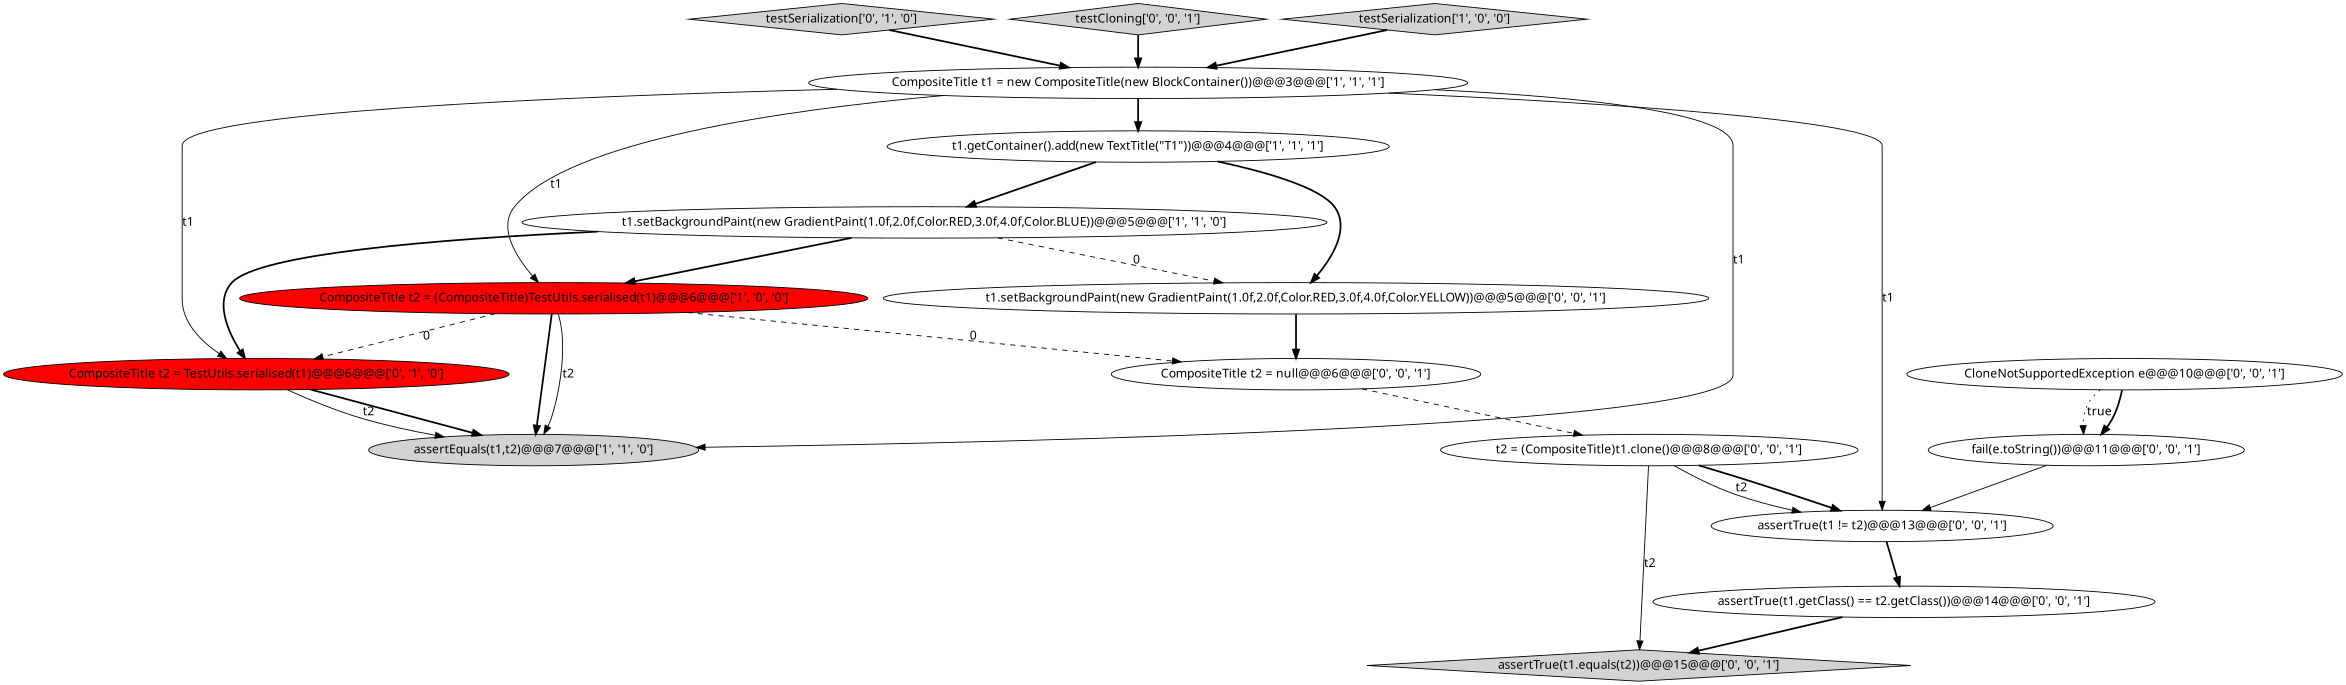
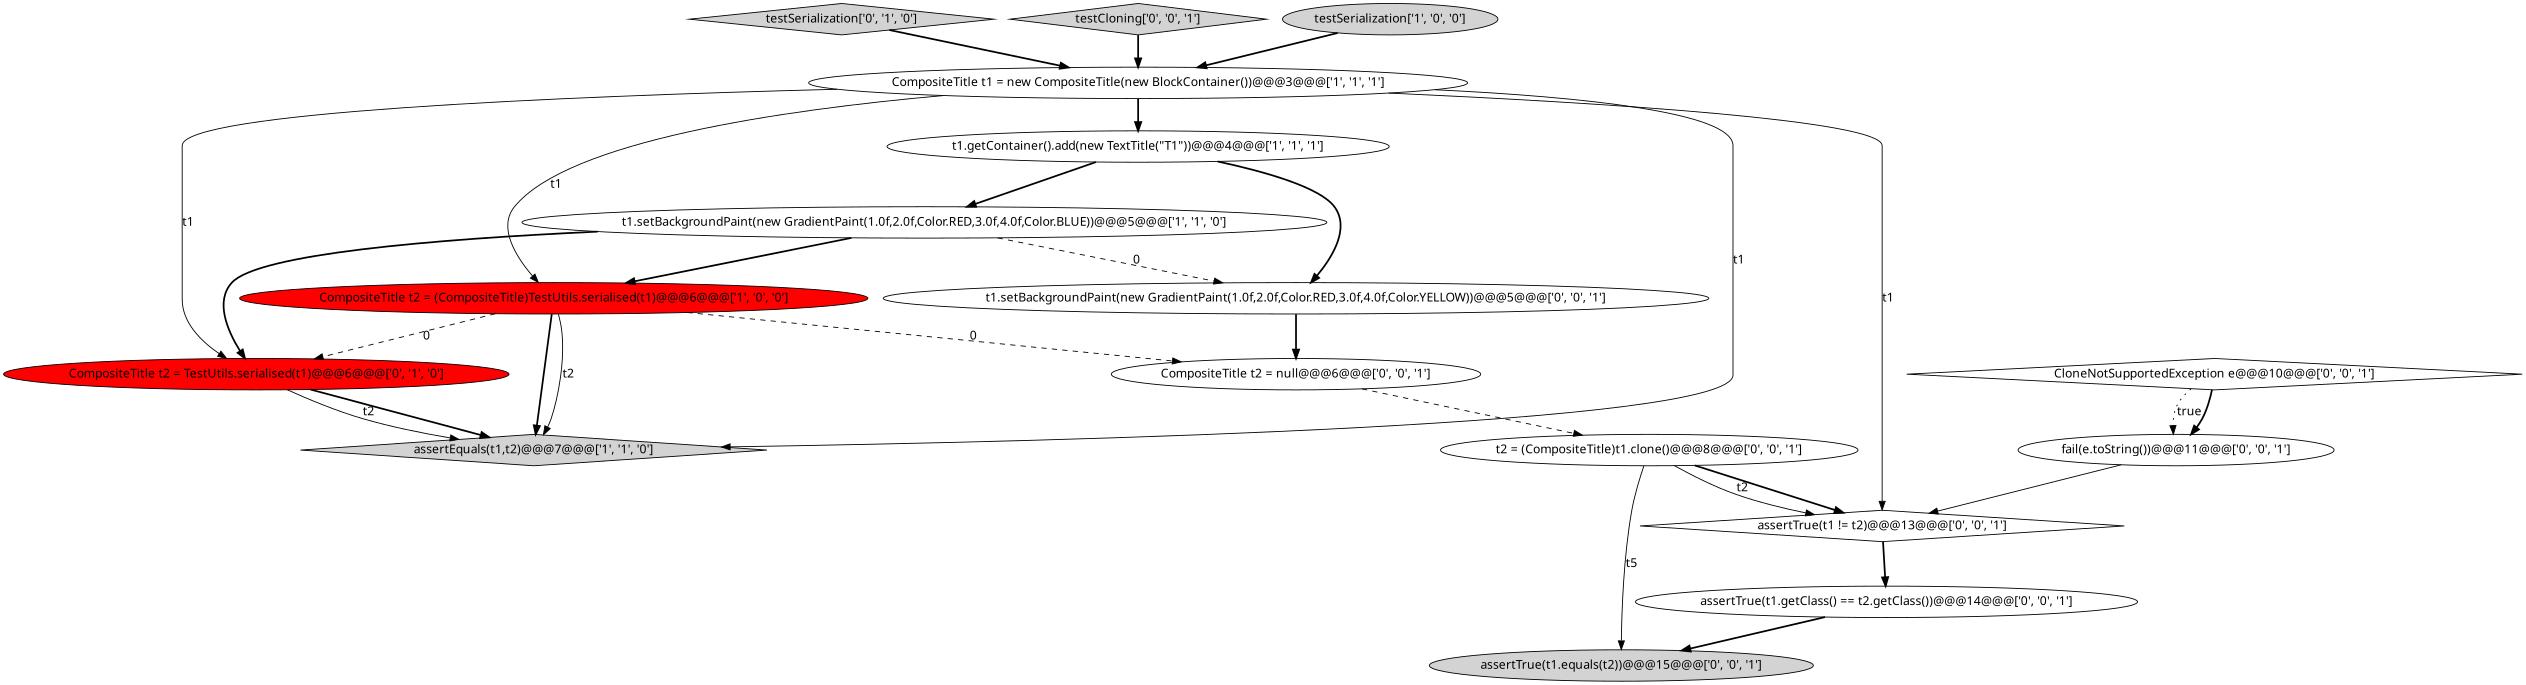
node "testSerialization['1', '0', '0']": shape diamond -> ellipse
node "CloneNotSupportedException e@@@10@@@['0', '0', '1']": shape ellipse -> diamond
node "assertEquals(t1,t2)@@@7@@@['1', '1', '0']": shape ellipse -> diamond
node "assertTrue(t1 != t2)@@@13@@@['0', '0', '1']": shape ellipse -> diamond
edge "t2 = (CompositeTitle)t1.clone()@@@8@@@['0', '0', '1']" -> "assertTrue(t1.equals(t2))@@@15@@@['0', '0', '1']": label "t2" -> "t5"
node "assertTrue(t1.equals(t2))@@@15@@@['0', '0', '1']": shape diamond -> ellipse
